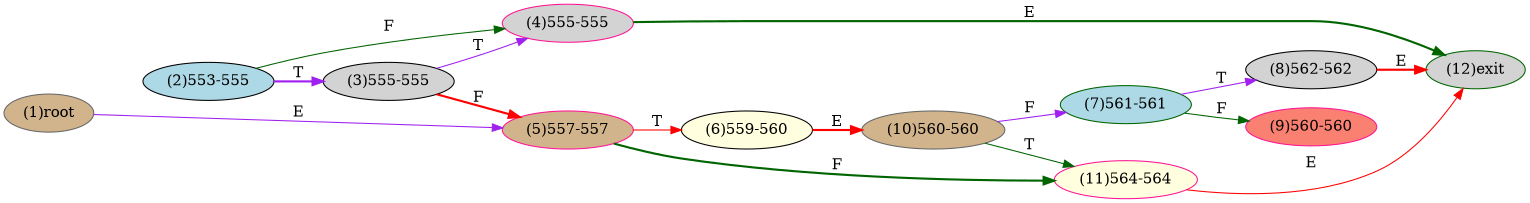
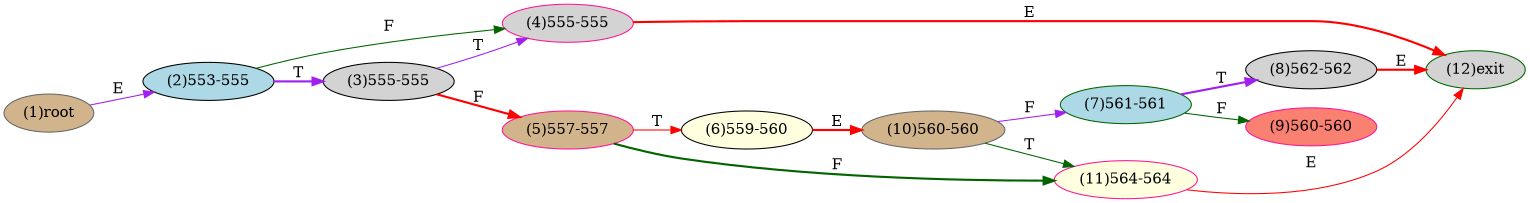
edge "(4)555-555" -> "(12)exit": color darkgreen -> red
edge "(7)561-561" -> "(8)562-562": style solid -> bold
edge "(1)root" -> "(5)557-557": now "(1)root" -> "(2)553-555"
